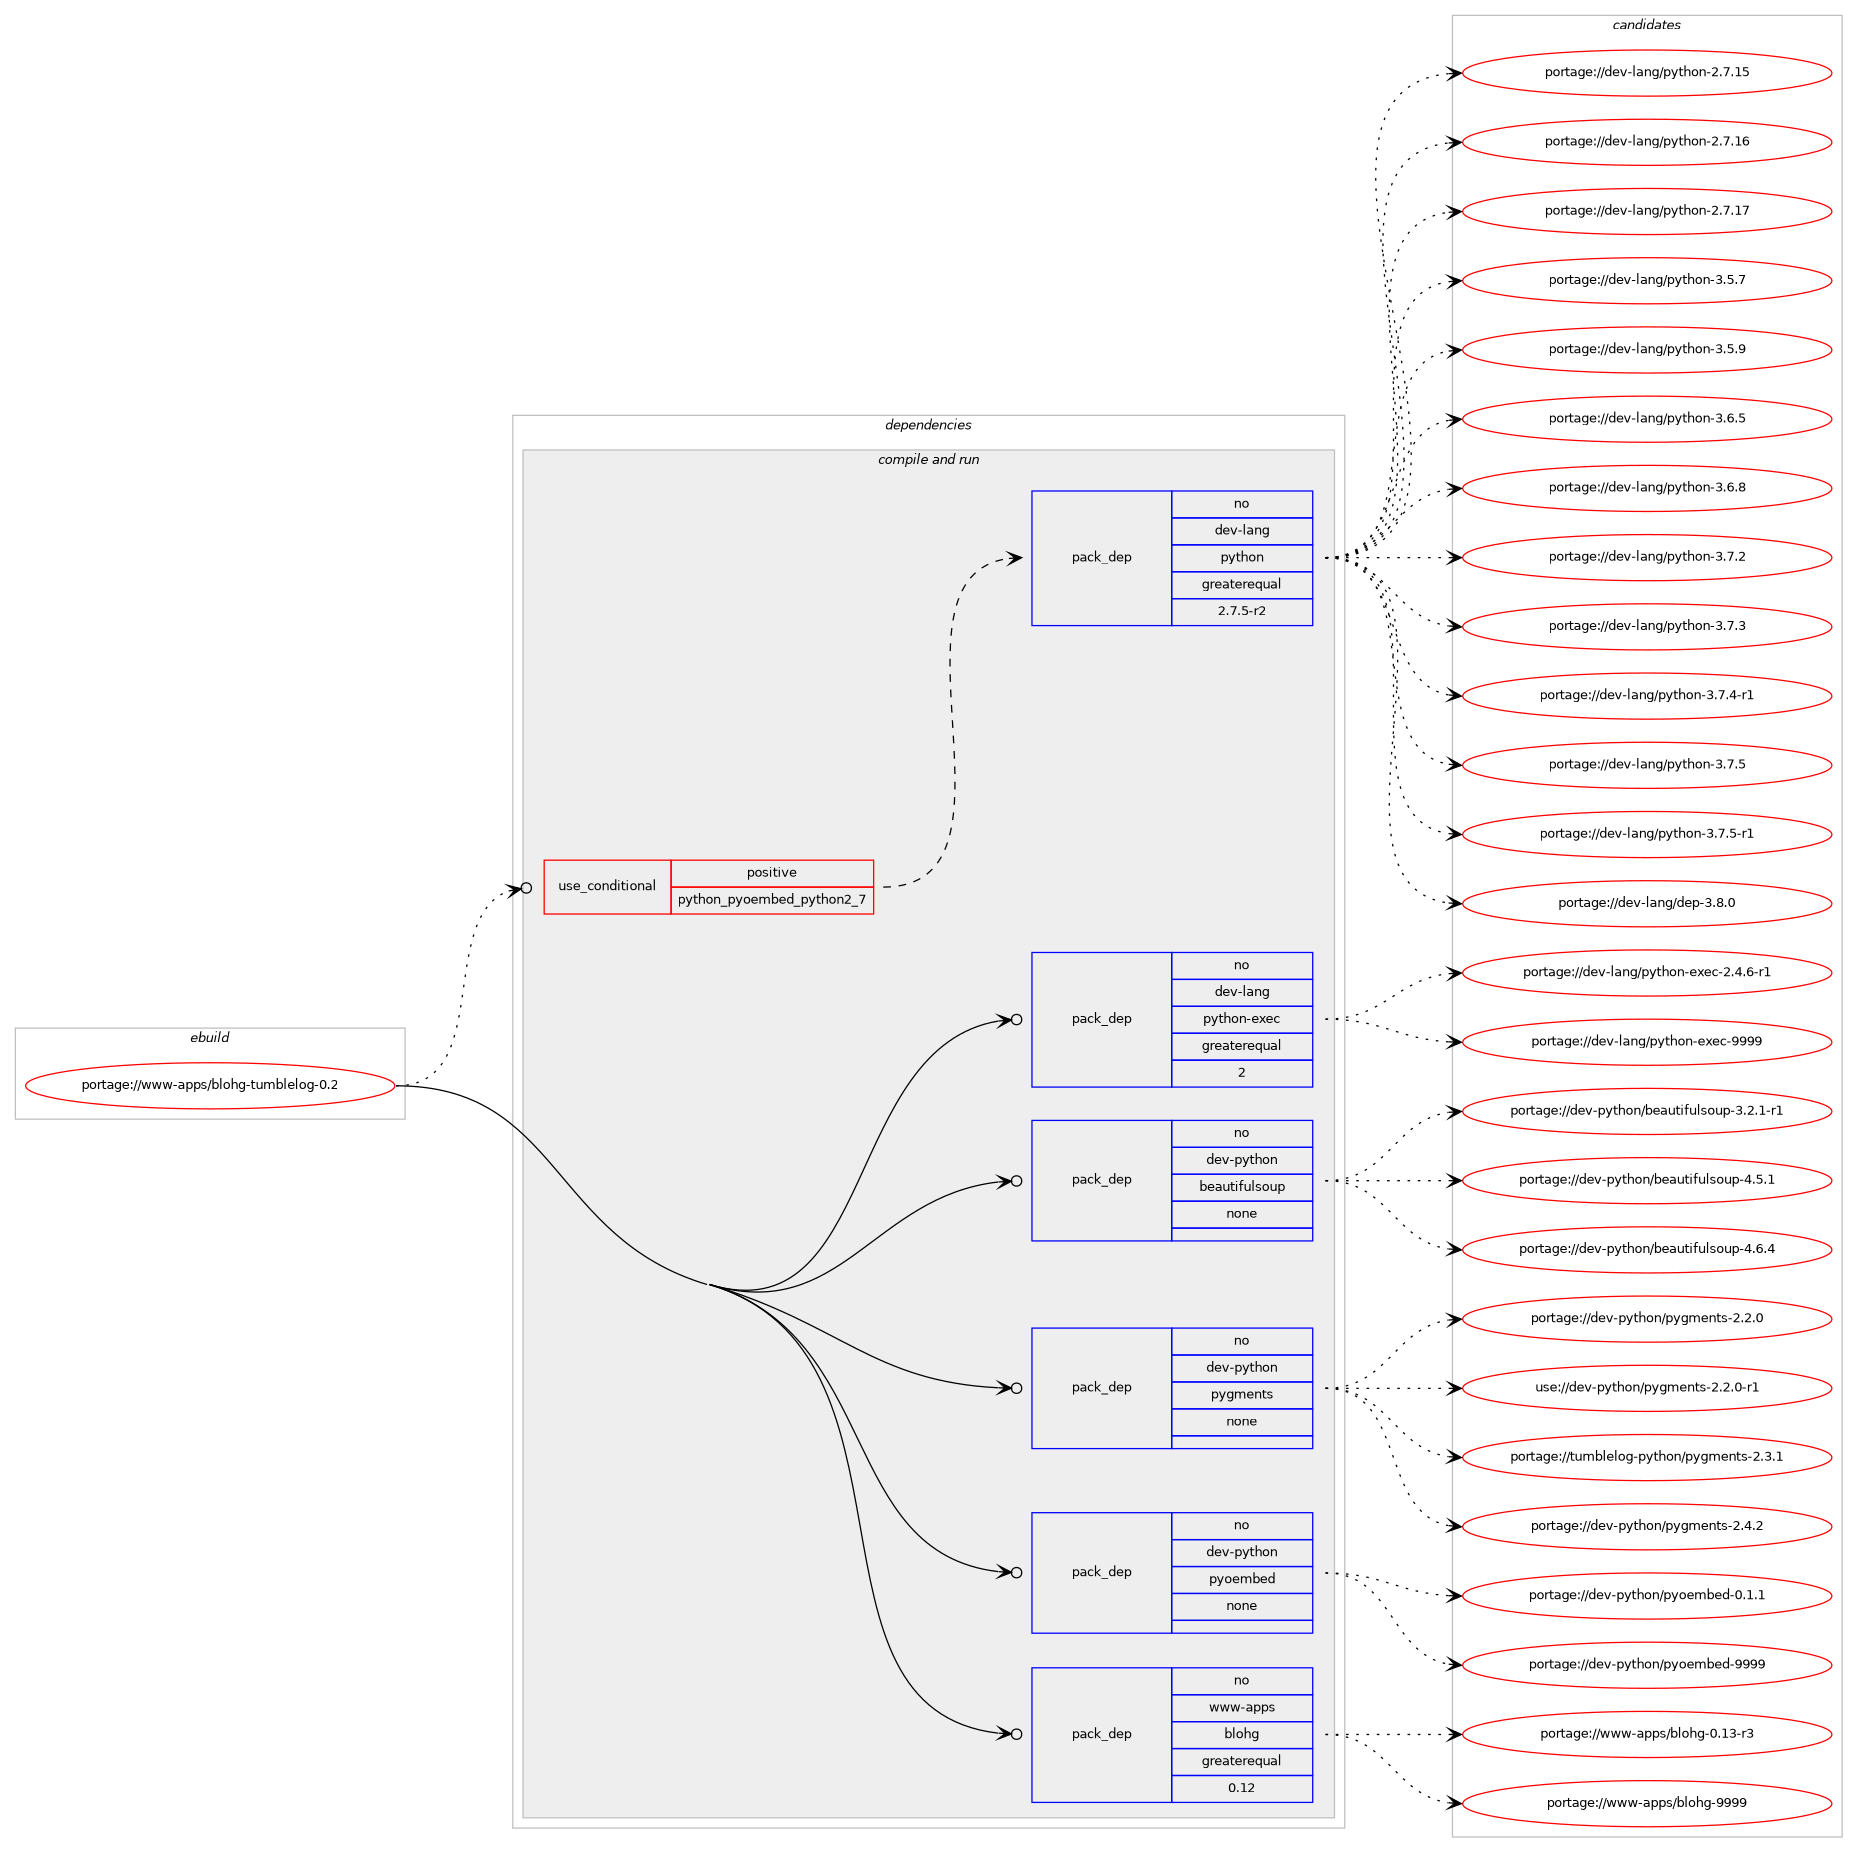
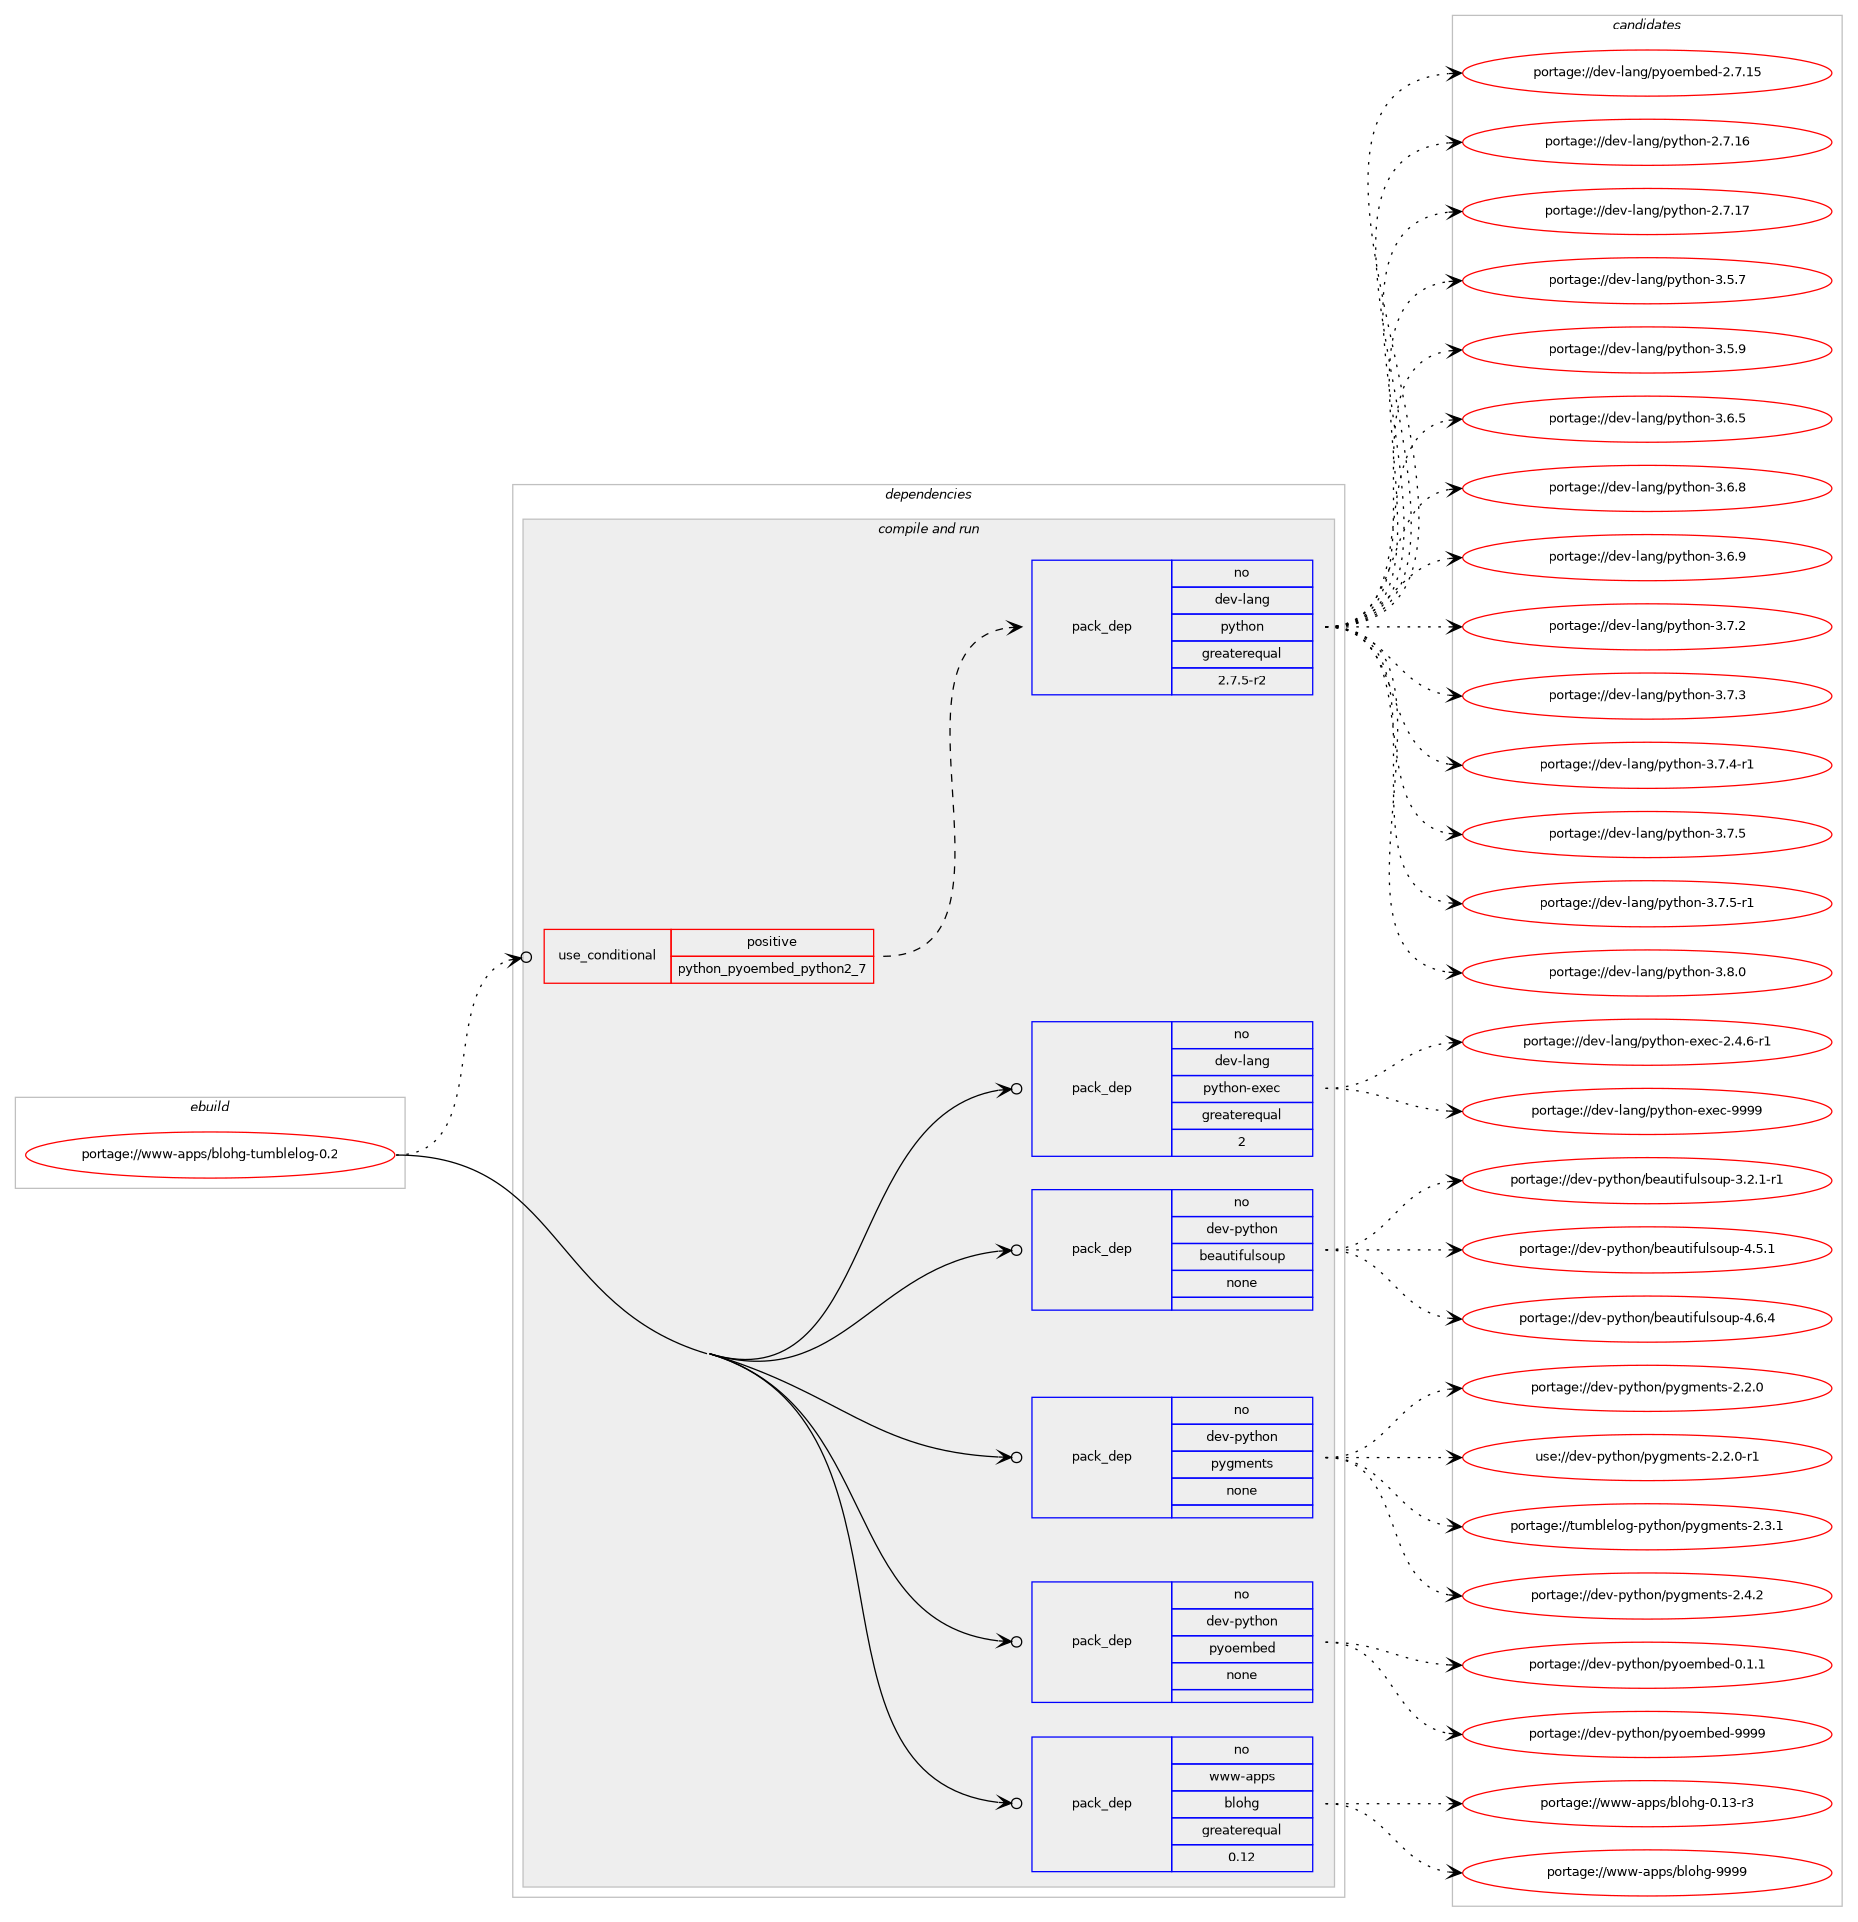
node "portage://dev-lang/python-2.7.15": label "portage://dev-lang/python-2.7.15" -> "portage://dev-lang/pyoembed-2.7.15"
node "portage://dev-lang/python-3.6.9": added
node "portage://dev-lang/dep-3.8.0": label "portage://dev-lang/dep-3.8.0" -> "portage://dev-lang/python-3.8.0"
